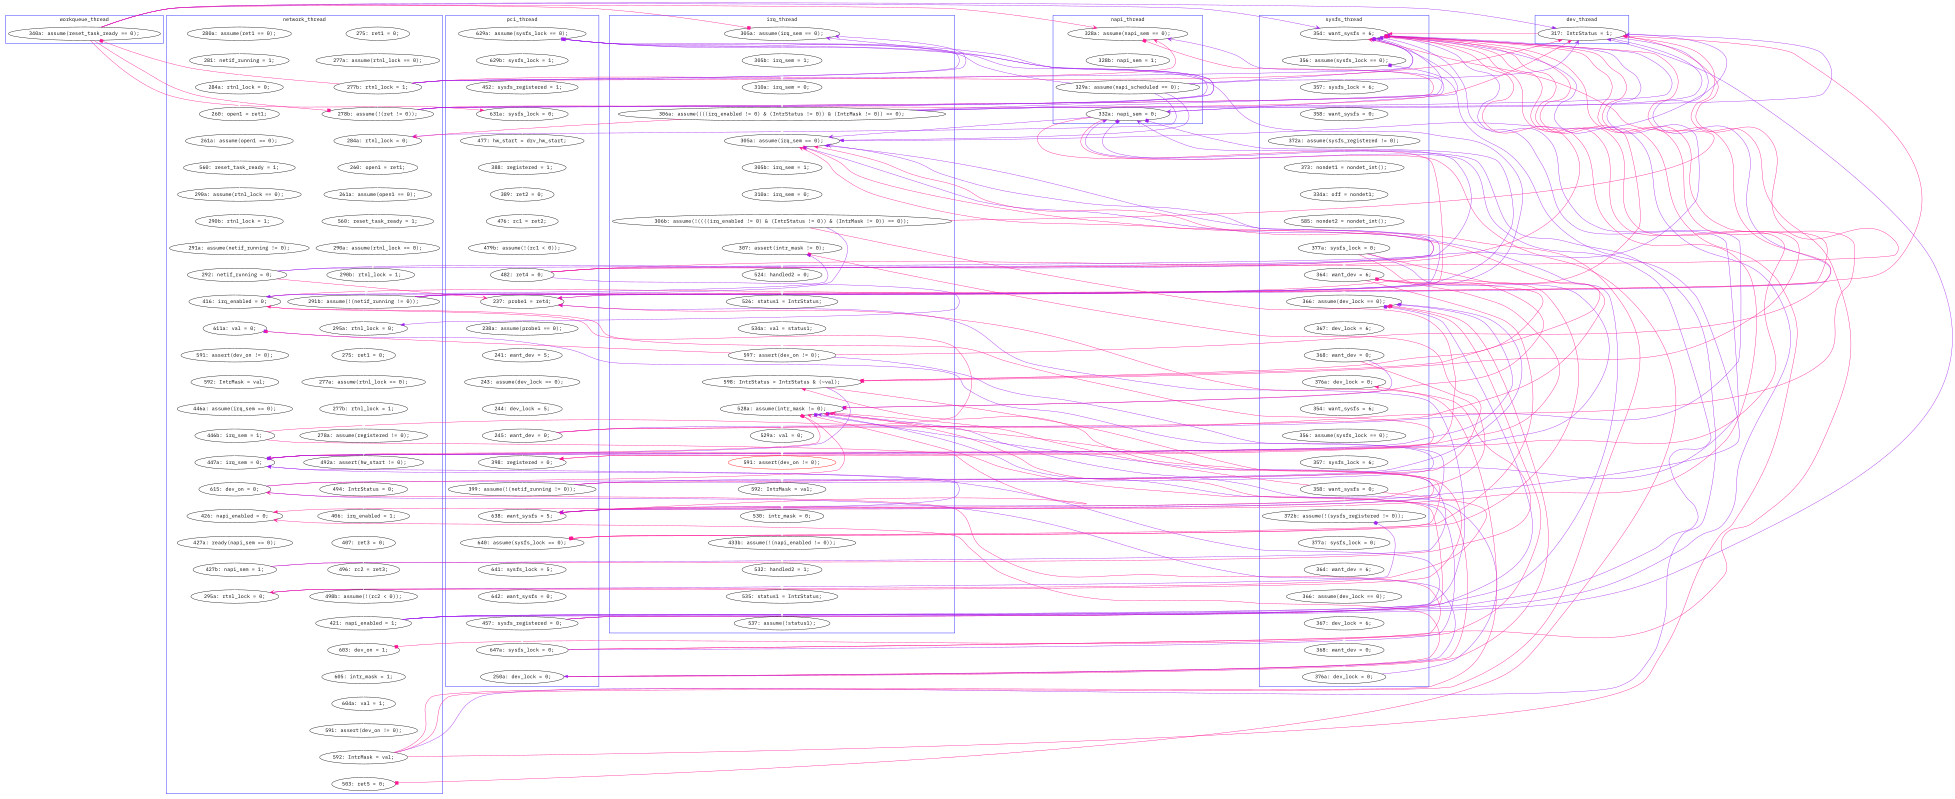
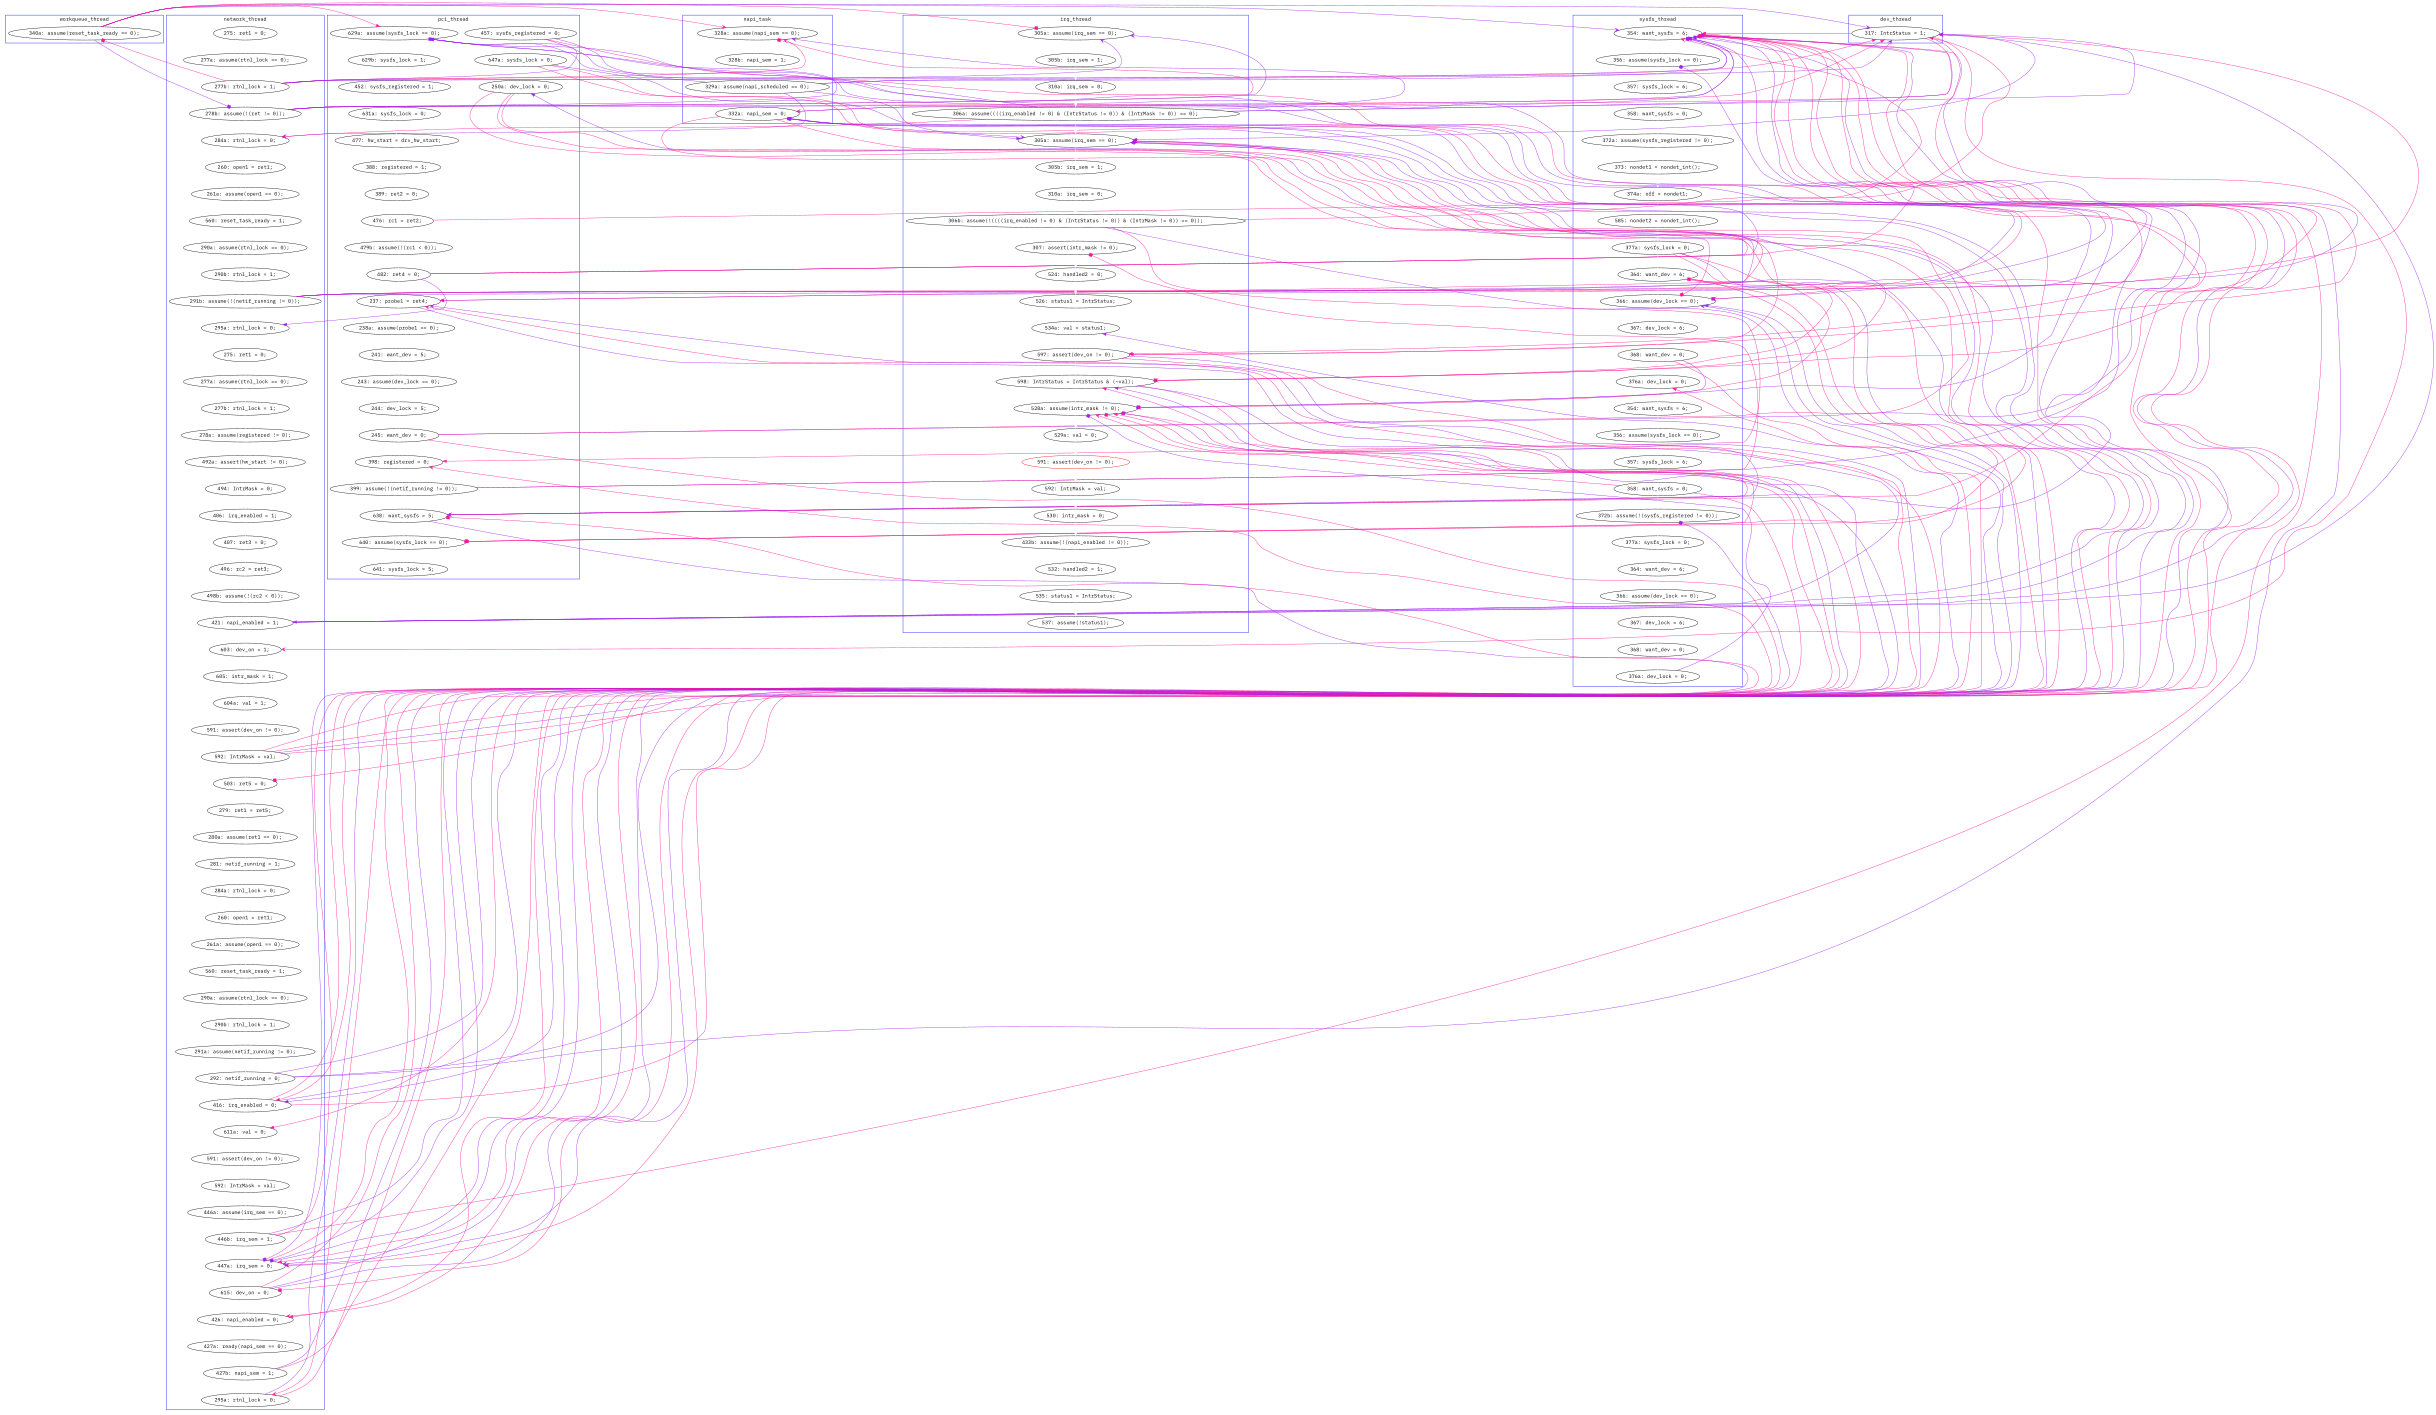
edge "340a: assume(reset_task_ready == 0);" -> "317: IntrStatus = 1;": arrowhead normal -> vee
cluster "napi_thread": label "napi_thread" -> "napi_task"
edge "340a: assume(reset_task_ready == 0);" -> "278b: assume(!(ret != 0));": color deeppink -> purple
edge "317: IntrStatus = 1;" -> "332a: napi_sem = 0;": color purple -> deeppink
edge "340a: assume(reset_task_ready == 0);" -> "631a: sysfs_lock = 0;": now "340a: assume(reset_task_ready == 0);" -> "629a: assume(sysfs_lock == 0);"
node "334a: off = nondet1;": label "334a: off = nondet1;" -> "374a: off = nondet1;"
edge "482: ret4 = 0;" -> "317: IntrStatus = 1;": now "476: rc1 = ret2;" -> "317: IntrStatus = 1;"
edge "292: netif_running = 0;" -> "237: probe1 = ret4;": color deeppink -> purple
edge "416: irq_enabled = 0;" -> "307: assert(intr_mask != 0);": now "416: irq_enabled = 0;" -> "534a: val = status1;"
edge "399: assume(!(netif_running != 0));" -> "611a: val = 0;": removed
edge "638: want_sysfs = 5;" -> "447a: irq_sem = 0;": arrowhead normal -> box
node "494: IntrStatus = 0;": label "494: IntrStatus = 0;" -> "494: IntrMask = 0;"
edge "421: napi_enabled = 1;" -> "237: probe1 = ret4;": reversed
edge "647a: sysfs_lock = 0;" -> "528a: assume(intr_mask != 0);": arrowhead vee -> box
edge "457: sysfs_registered = 0;" -> "528a: assume(intr_mask != 0);": now "457: sysfs_registered = 0;" -> "597: assert(dev_on != 0);"
edge "647a: sysfs_lock = 0;" -> "615: dev_on = 0;": arrowhead vee -> box
edge "250a: dev_lock = 0;" -> "528a: assume(intr_mask != 0);": now "250a: dev_lock = 0;" -> "597: assert(dev_on != 0);"
node "642: want_sysfs = 0;": removed
edge "421: napi_enabled = 1;" -> "332a: napi_sem = 0;": arrowhead box -> normal
edge "317: IntrStatus = 1;" -> "603: dev_on = 1;": arrowhead box -> vee
edge "446b: irq_sem = 1;" -> "598: IntrStatus = IntrStatus & (~val);": added
node "279: ret1 = ret5;": added
